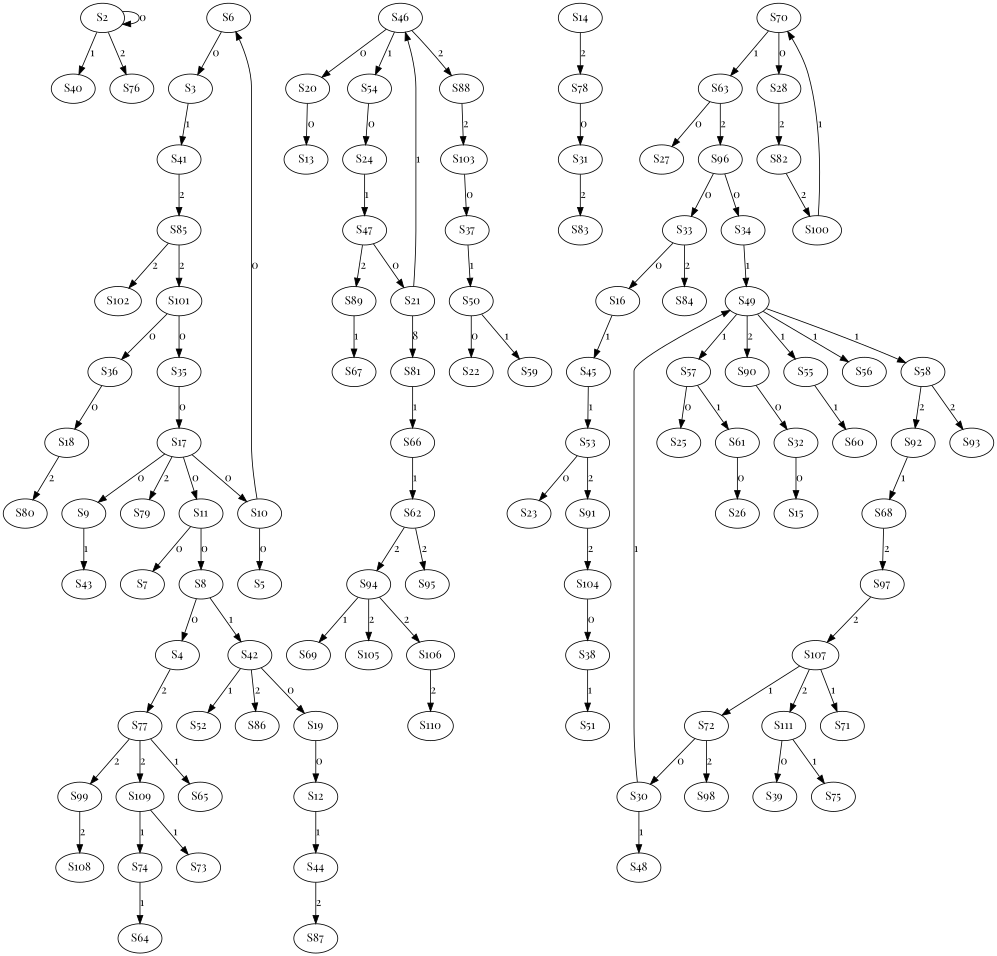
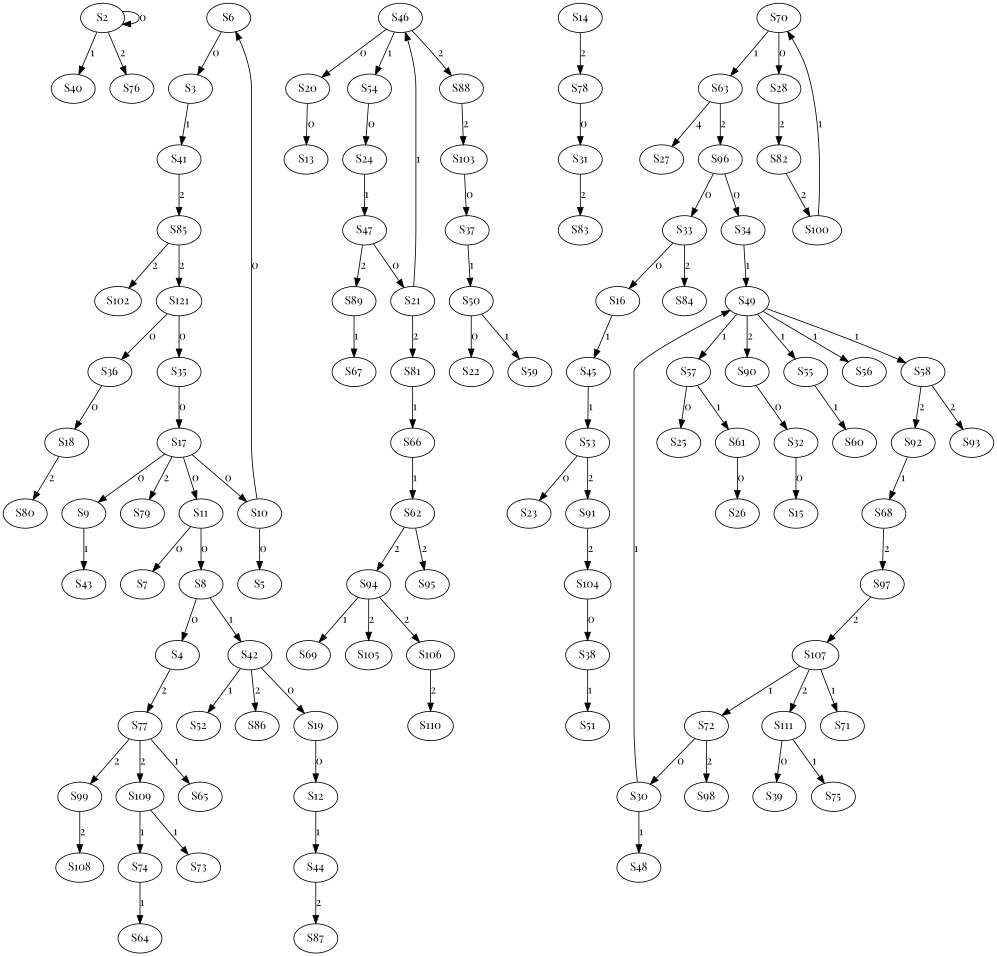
edge "S63" -> "S27": label "0" -> "4"
node "S101": label "S101" -> "S121"
edge "S21" -> "S81": label "8" -> "2"
